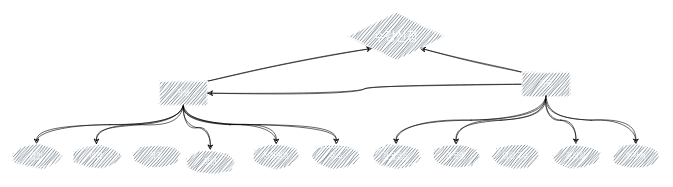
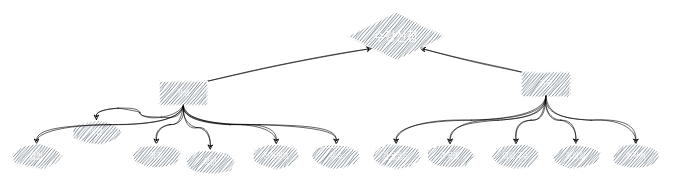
node "과목": style solid -> dashed
edge "과목" -> "학생": now "과목" -> "담당교수"
edge "학생" -> "학과": added
node "이름": moved (96, 156) -> (96, 132)
node "과목명": moved (456, 156) -> (450, 156)
node "담당교수": style dashed -> solid
